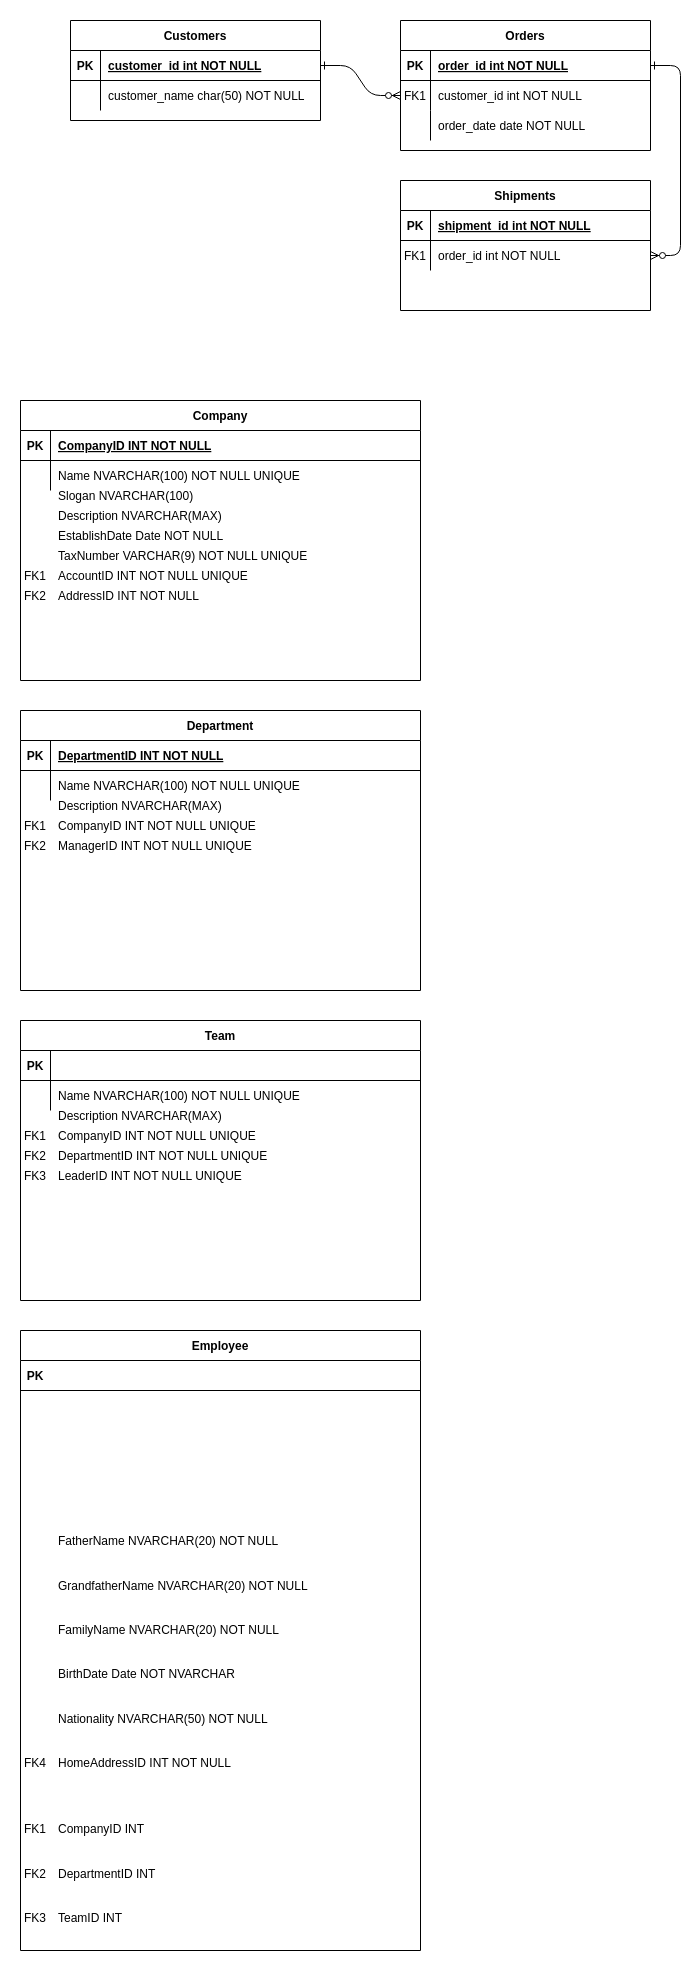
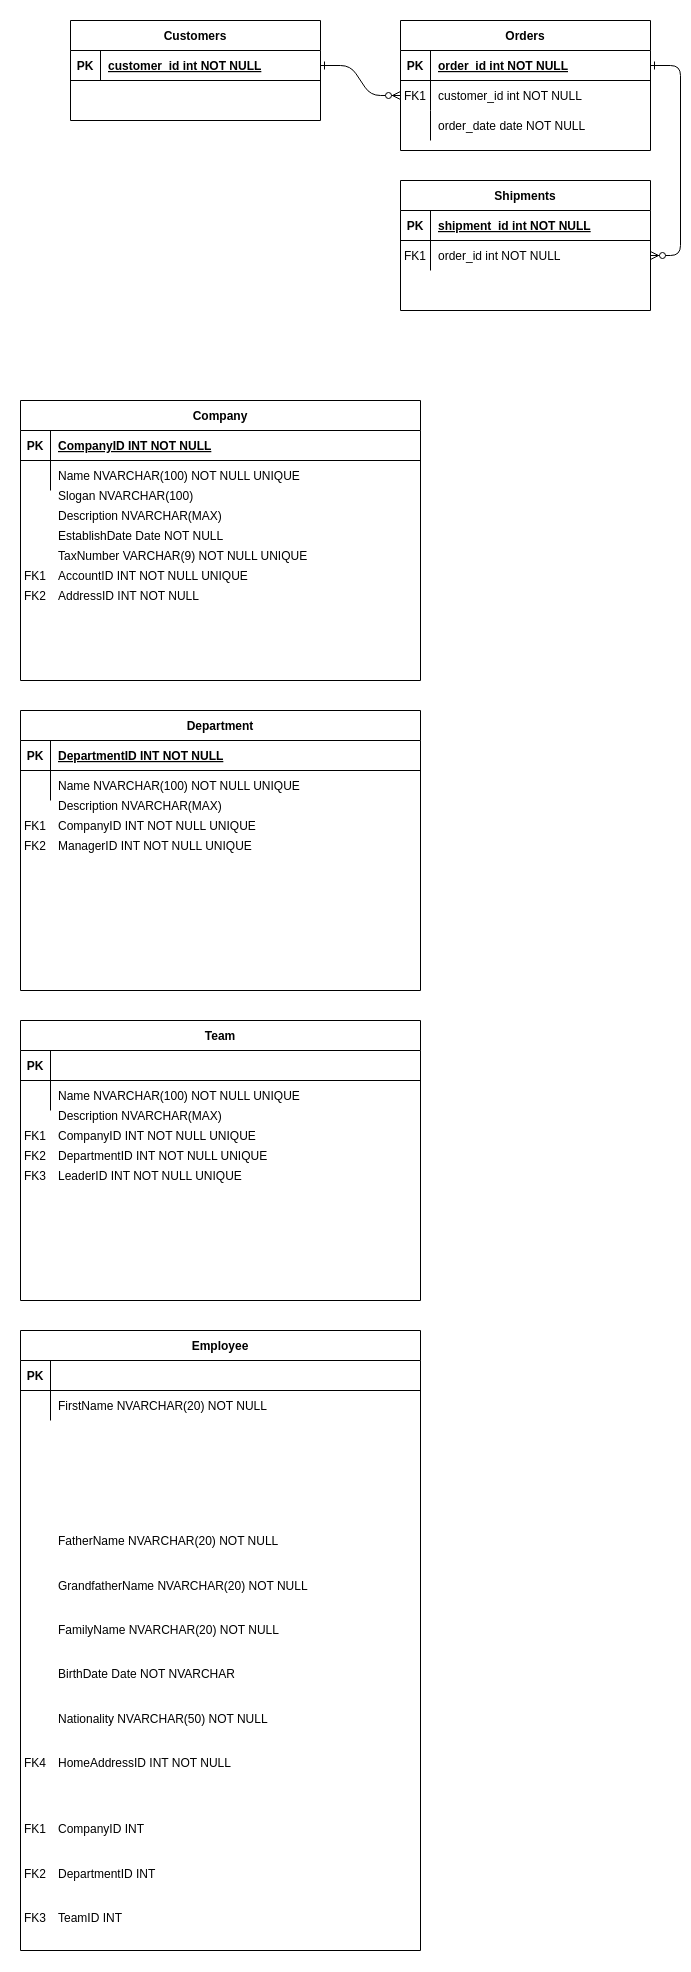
node "customer_name char(50) NOT NULL": removed
node "FirstName NVARCHAR(20) NOT NULL": added
